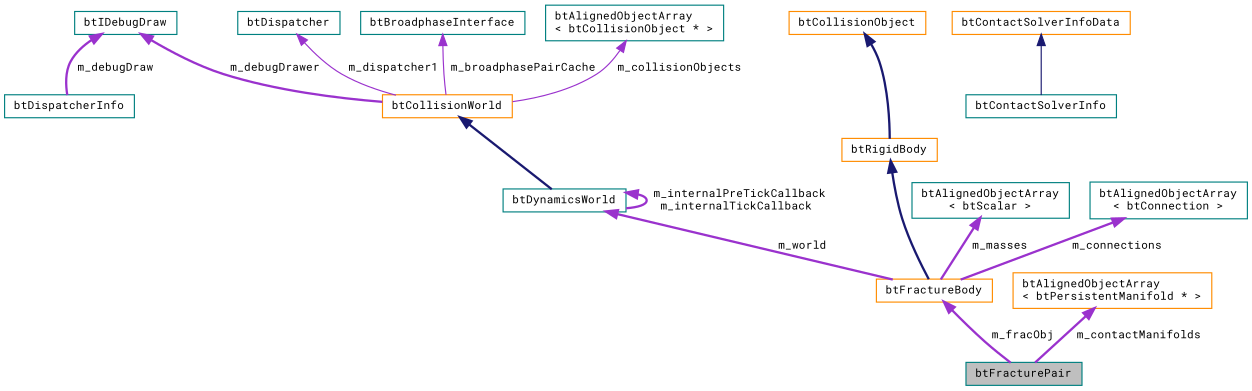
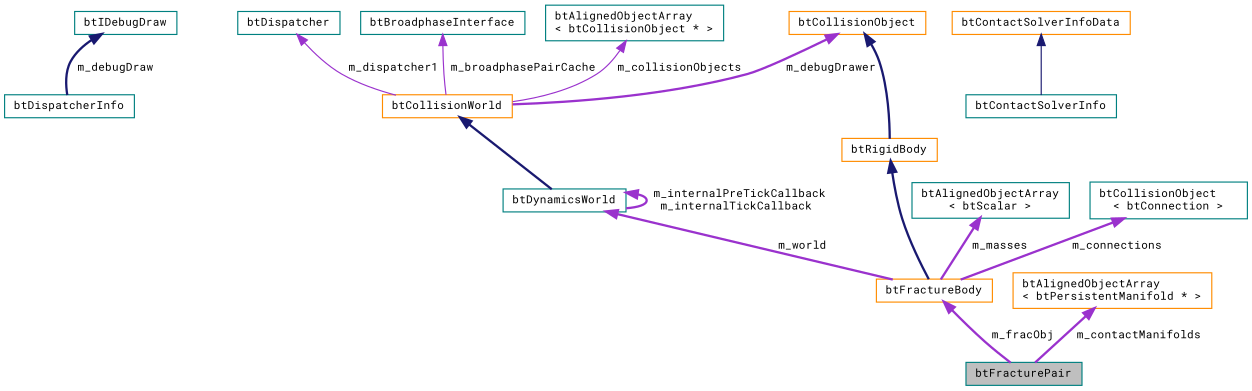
edge "btDispatcherInfo" -> "btIDebugDraw": color darkorchid3 -> midnightblue
edge "btCollisionWorld" -> "btIDebugDraw": now "btCollisionWorld" -> "btCollisionObject"
node "btAlignedObjectArray < btConnection >": label "btAlignedObjectArray < btConnection >" -> "btCollisionObject < btConnection >"
